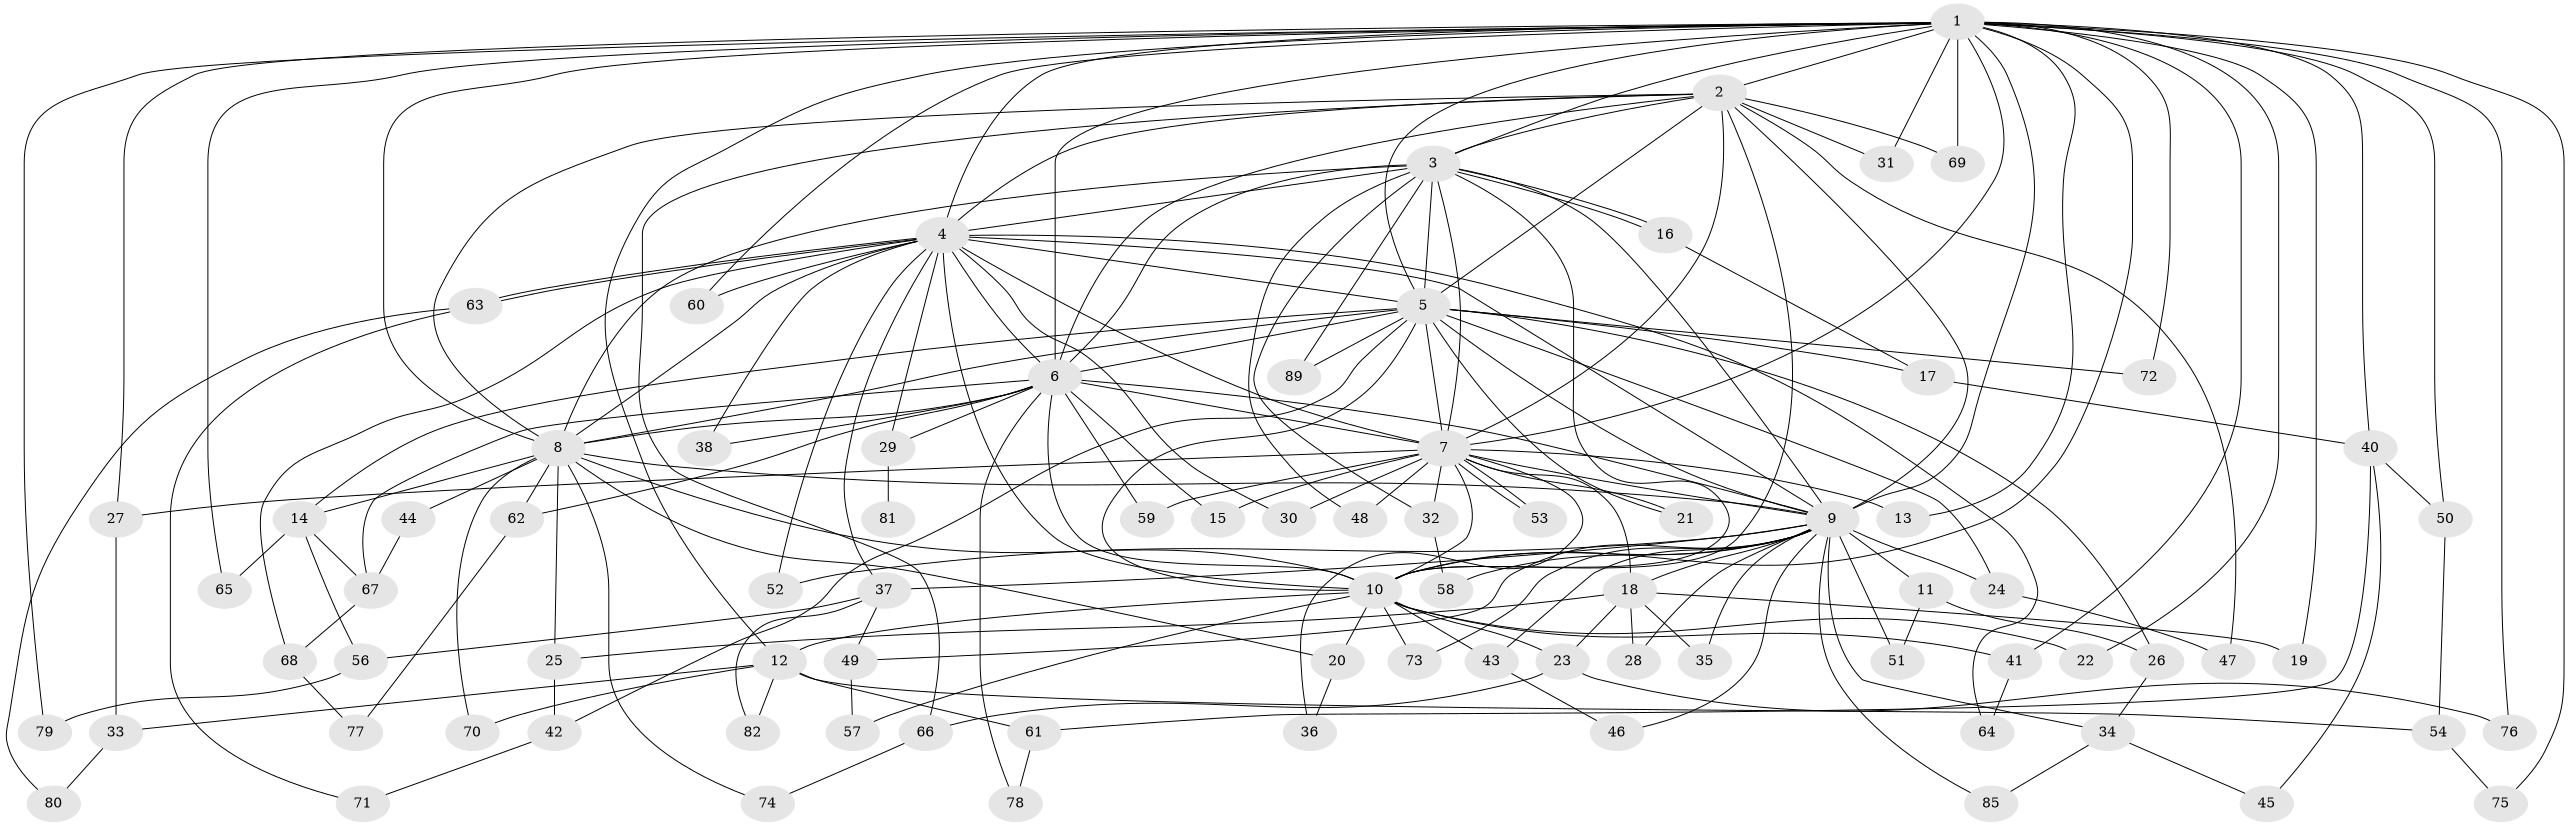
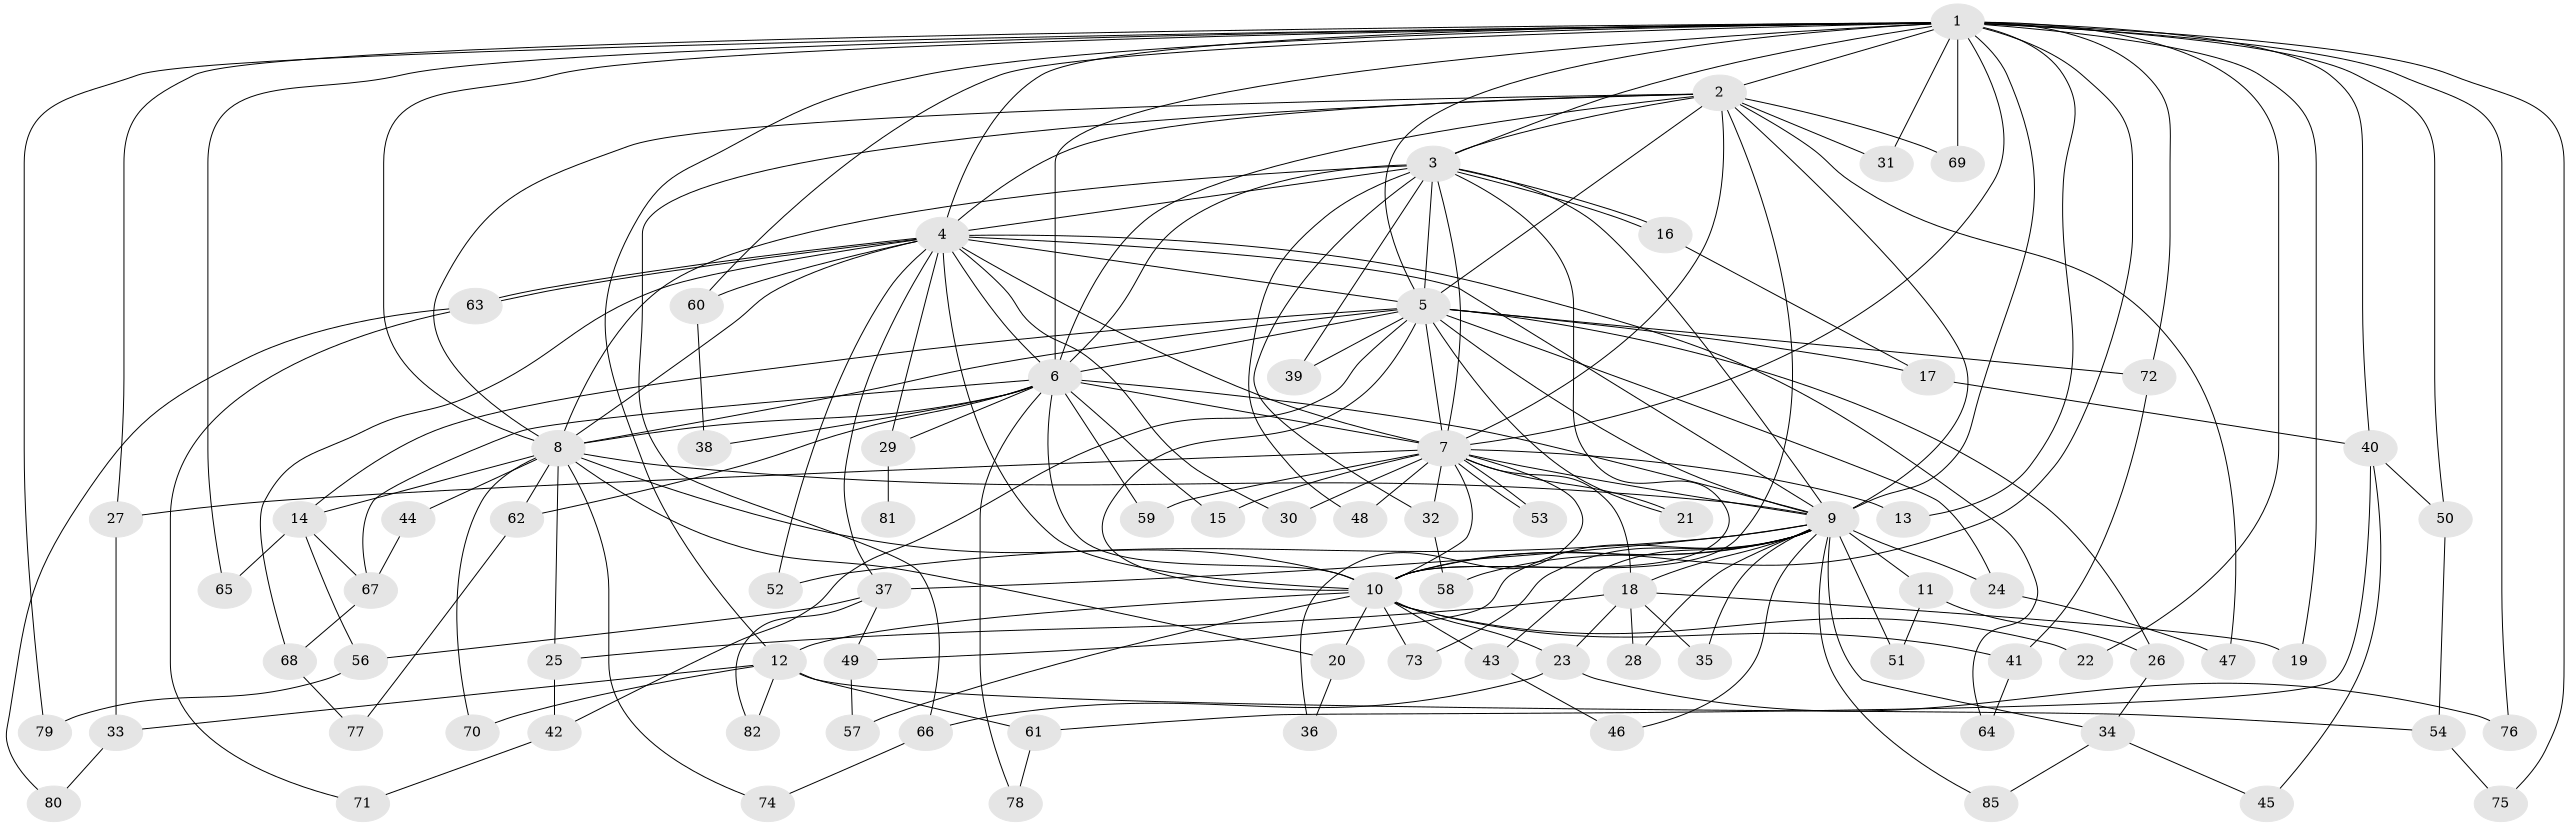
edge "1" -- "41": now "72" -- "41"
edge "4" -- "38": now "60" -- "38"
node "89": label "89" -> "39"
